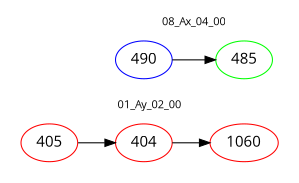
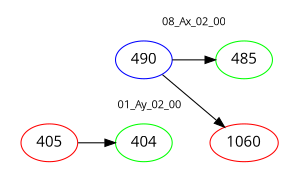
cluster "08_Ax_04_00": label "08_Ax_04_00" -> "08_Ax_02_00"
node "404": color red -> green
edge "404" -> "1060": now "490" -> "1060"
